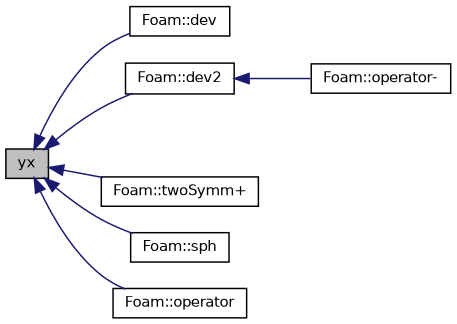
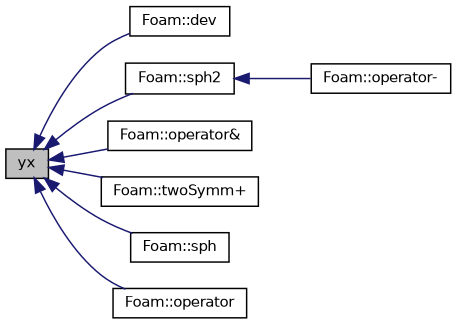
node "Foam::dev2": label "Foam::dev2" -> "Foam::sph2"
node "Foam::operator&": added
